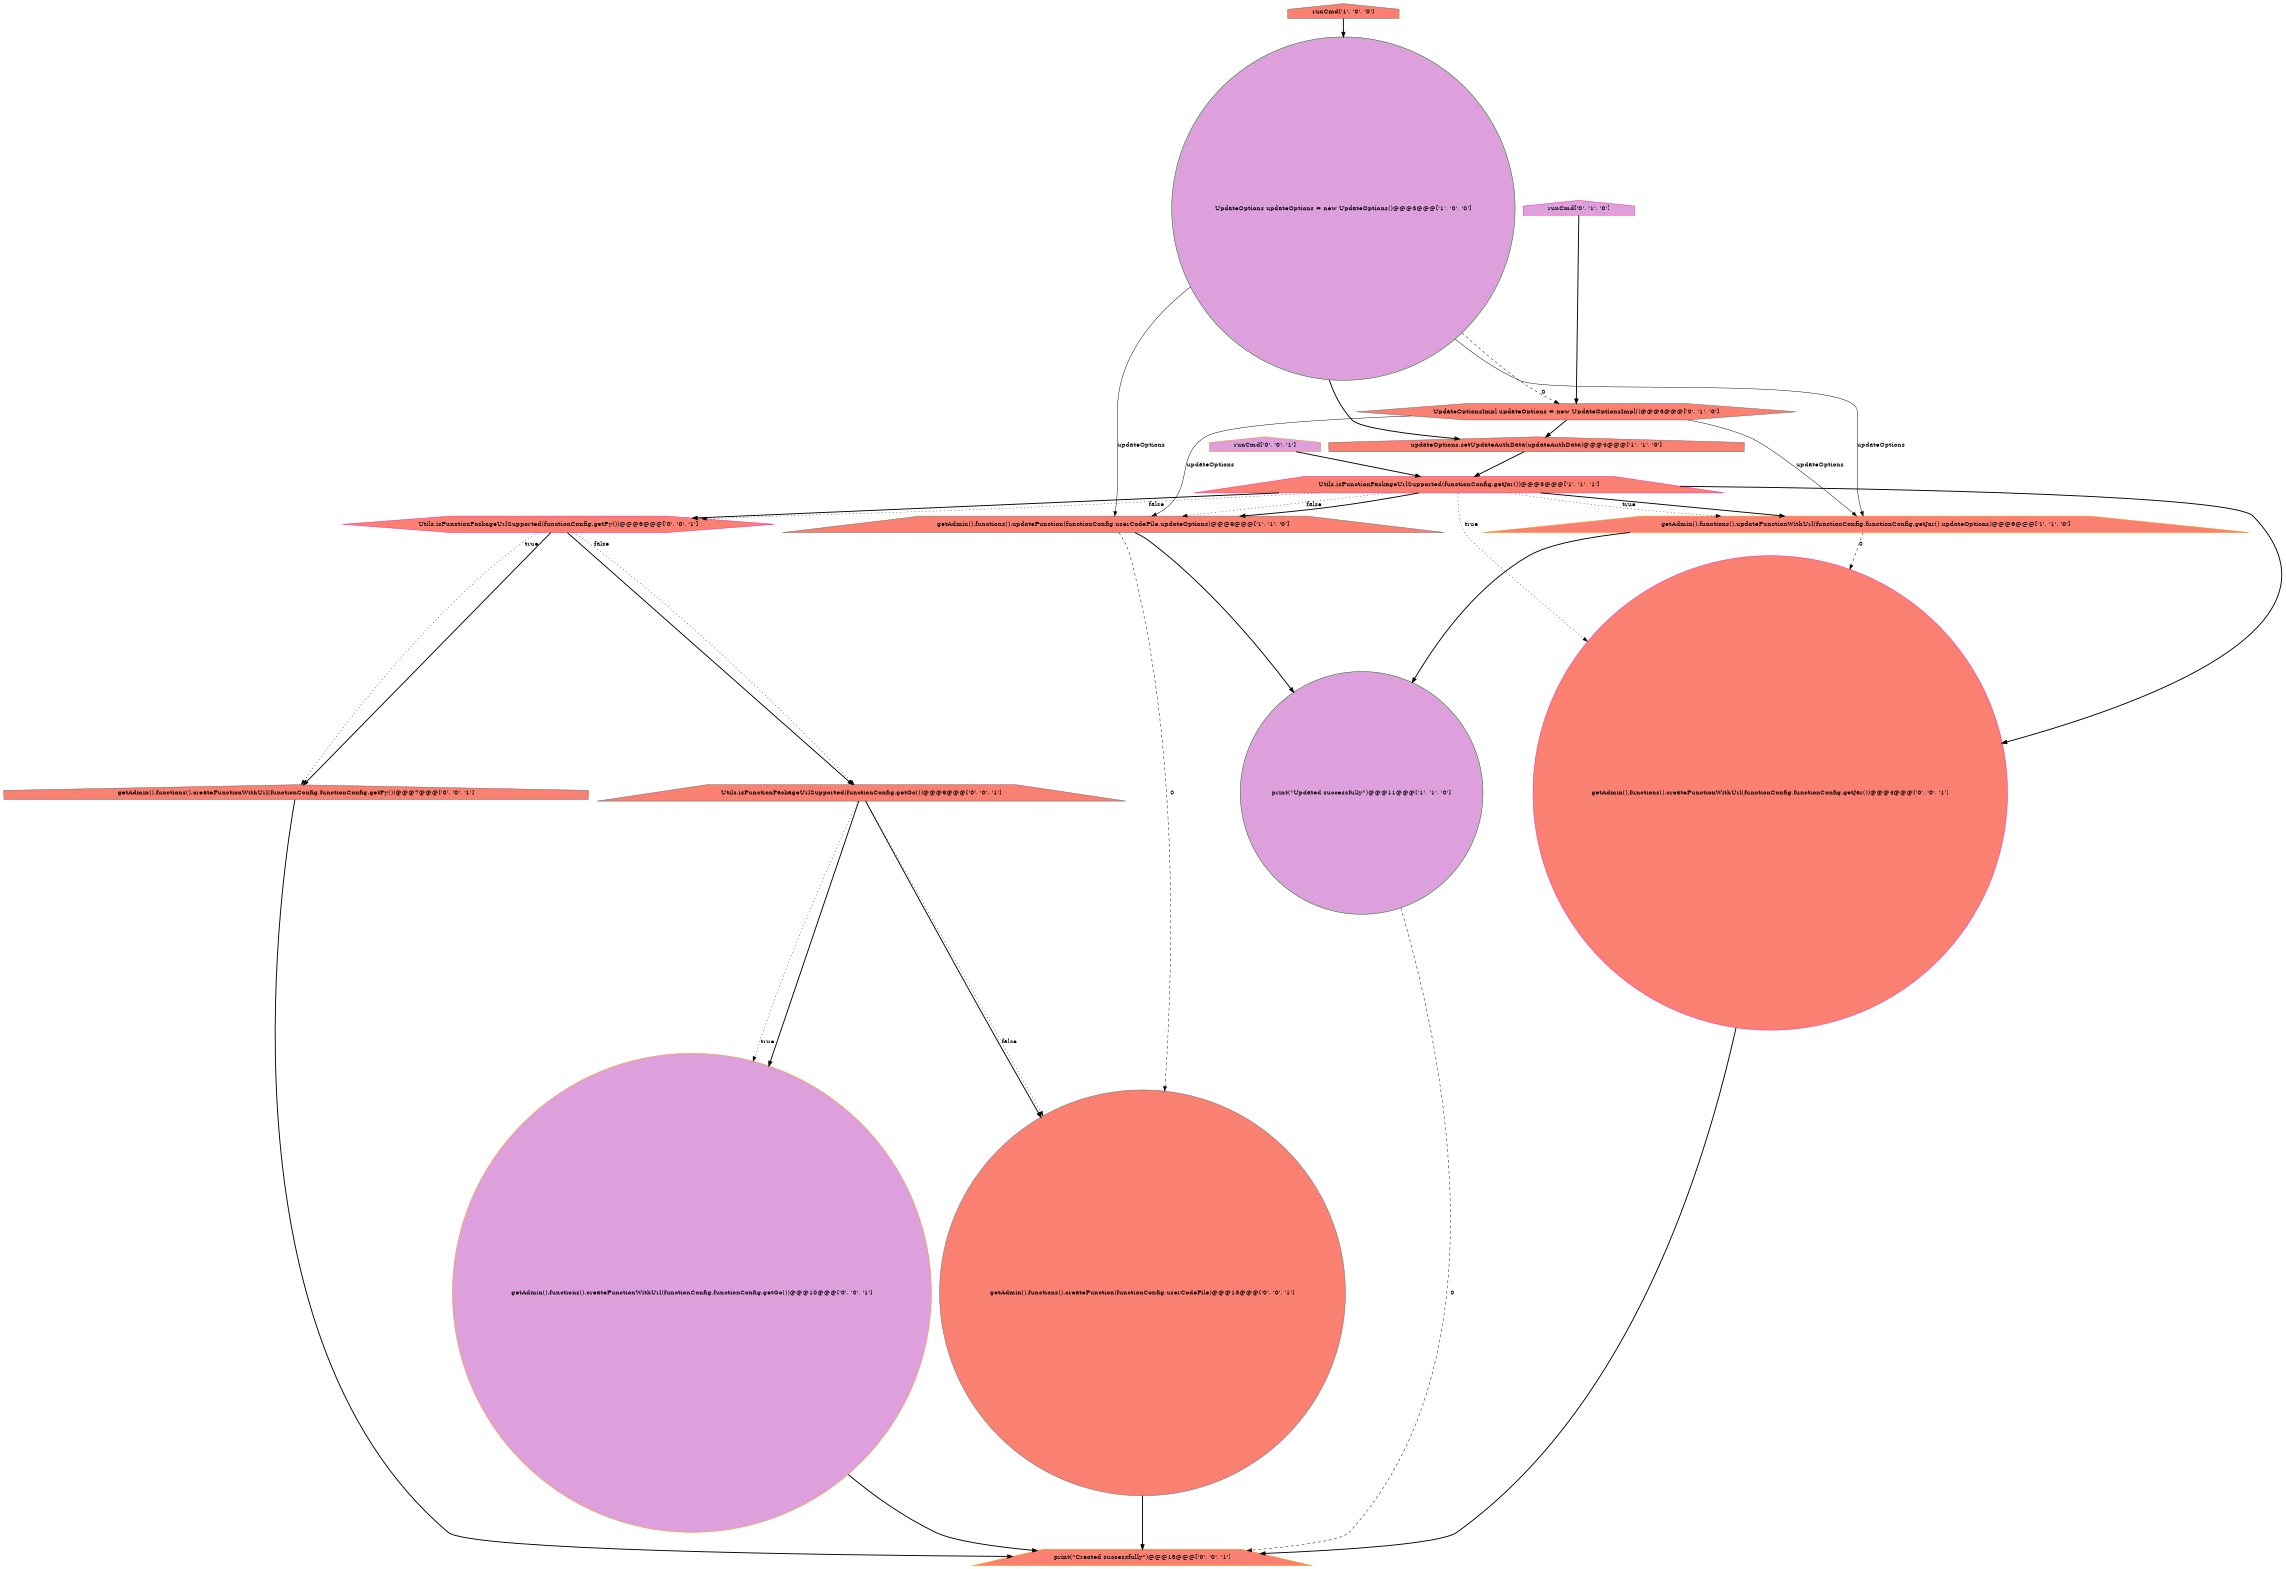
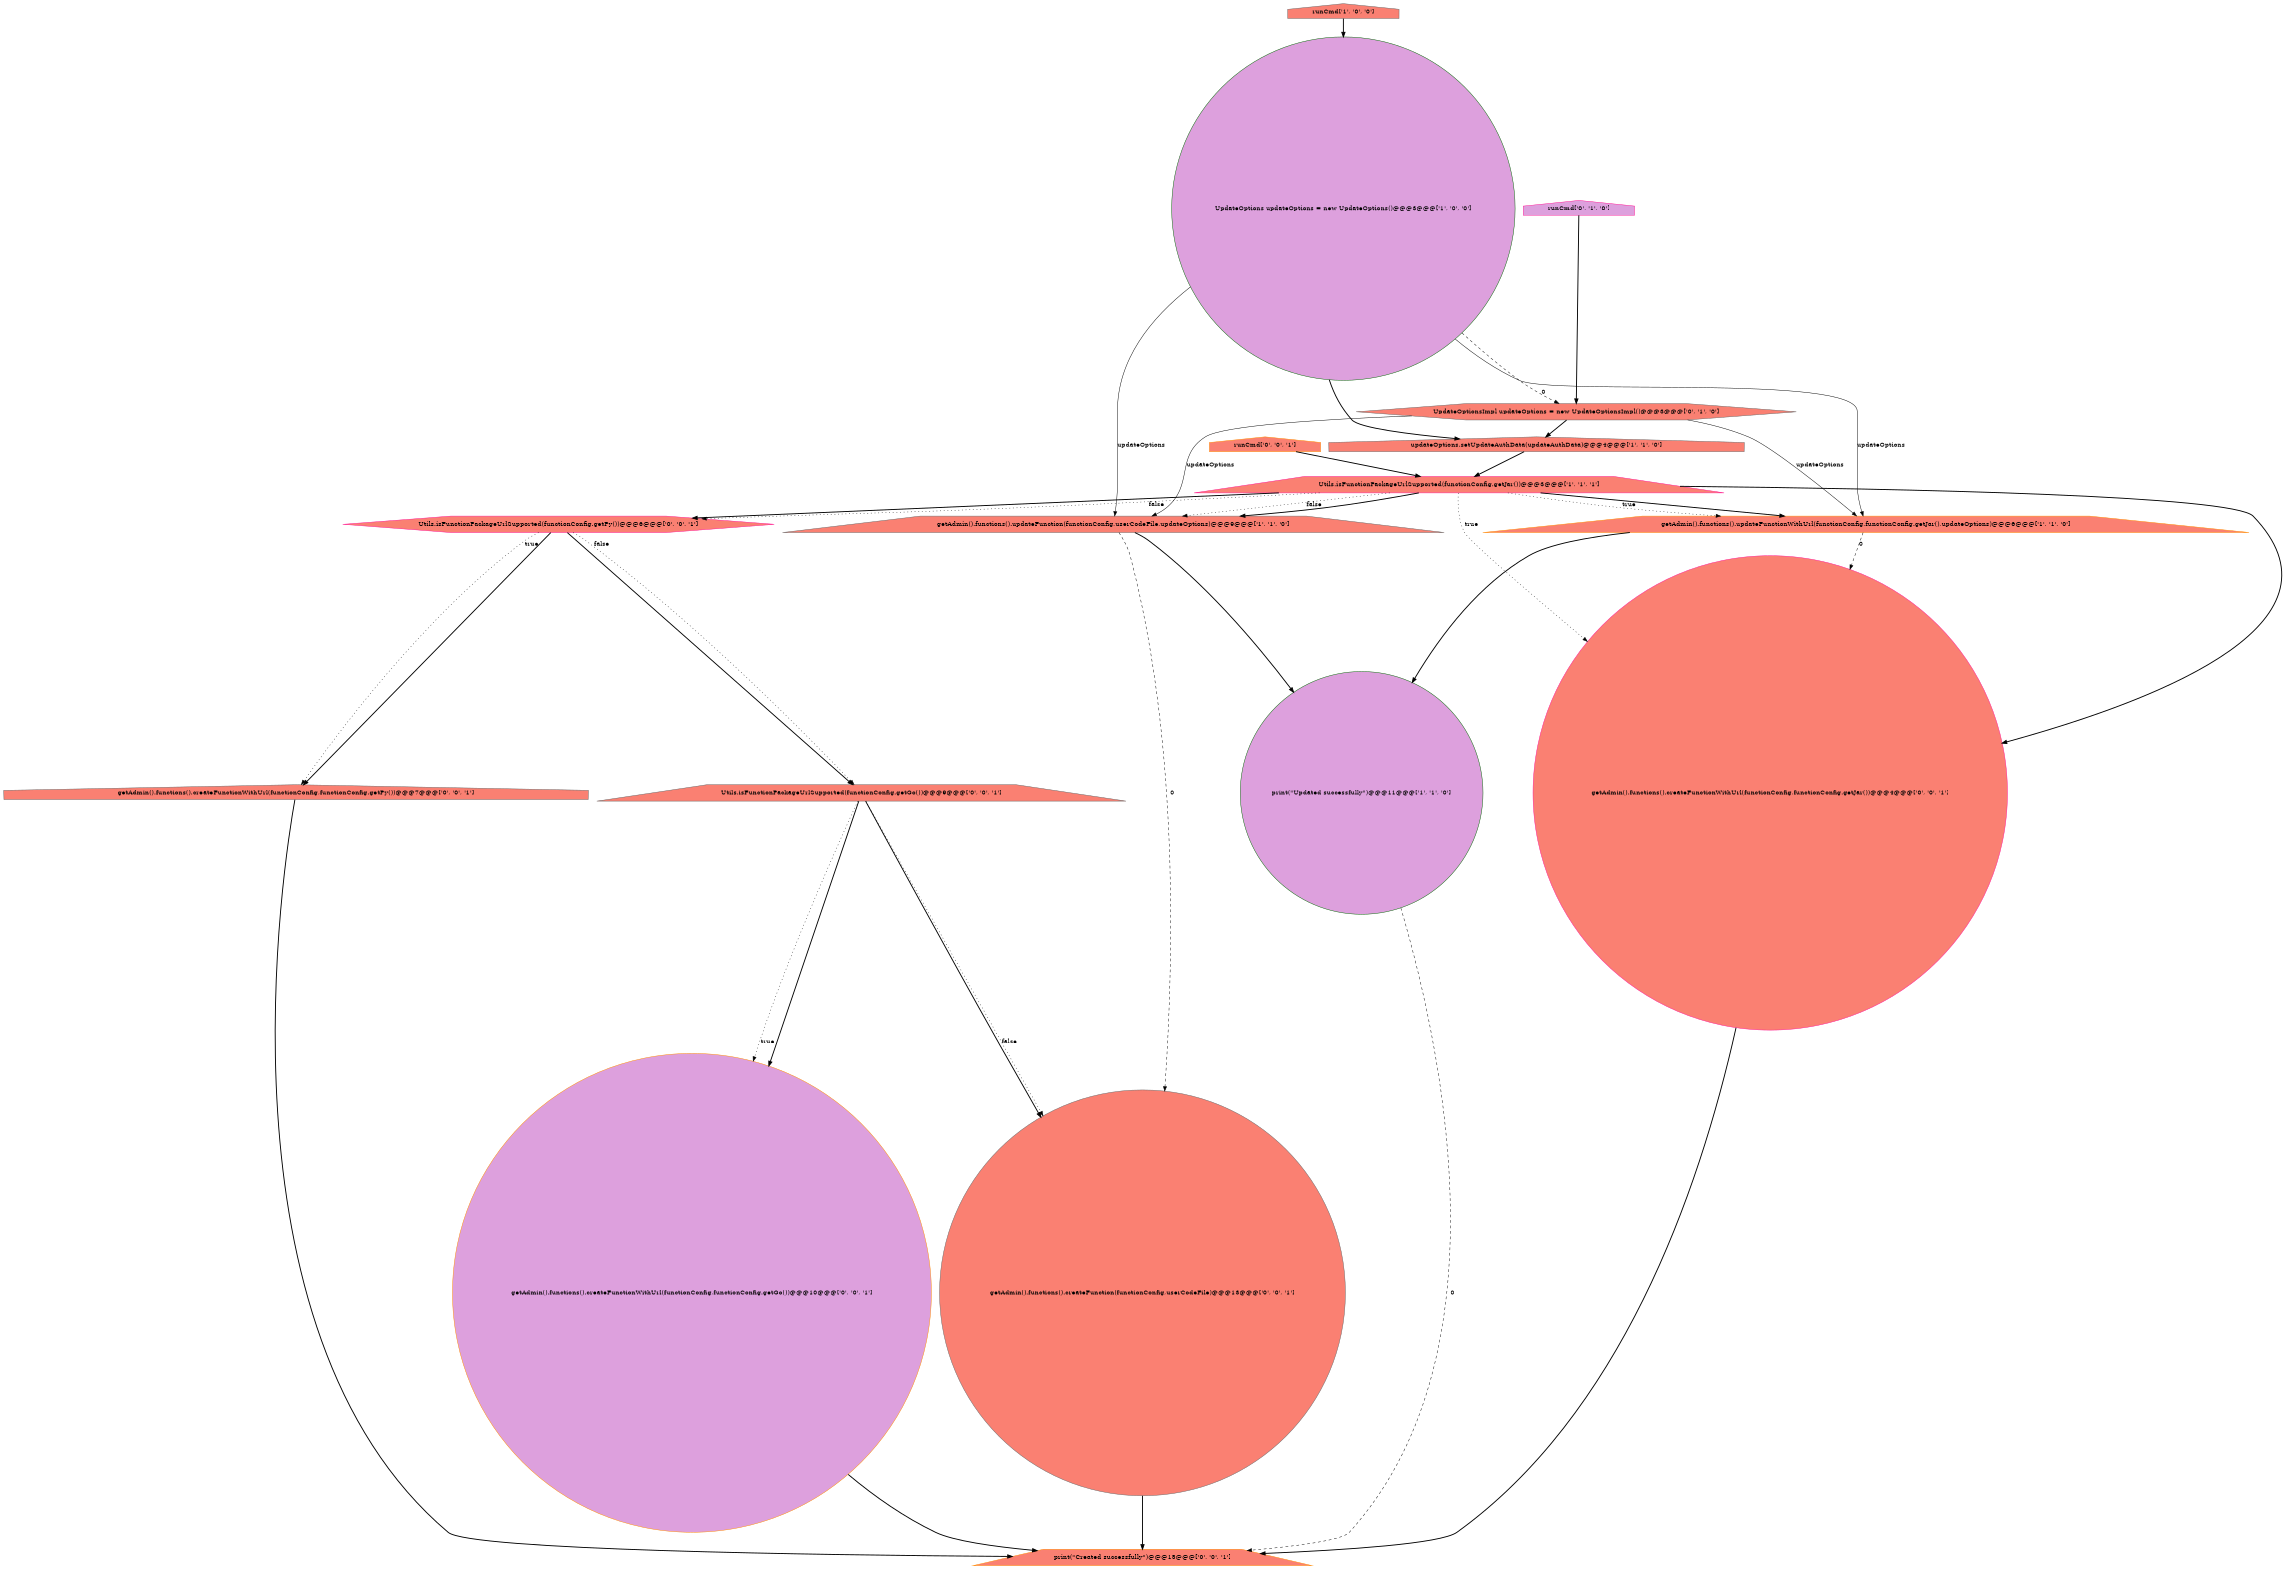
node "runCmd['0', '0', '1']": fillcolor plum -> salmon
